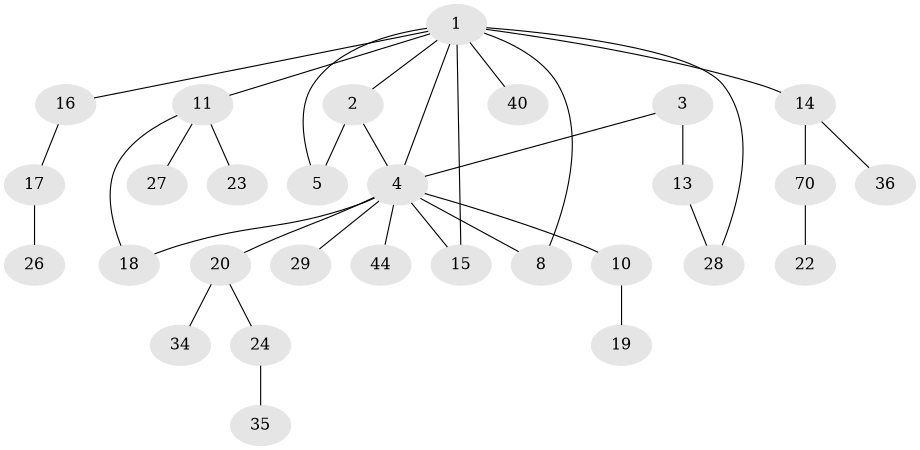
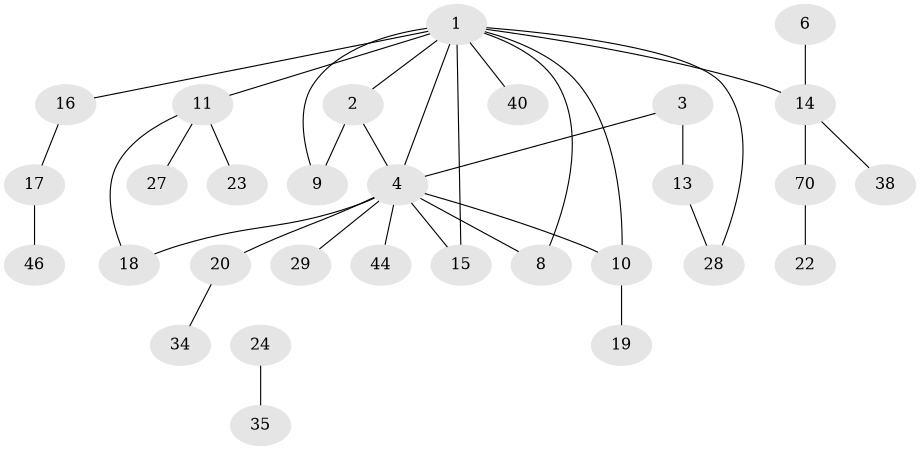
node "6": added
edge "1" -- "10": added
node "5": label "5" -> "9"
node "36": label "36" -> "38"
node "26": label "26" -> "46"
edge "20" -- "24": removed
